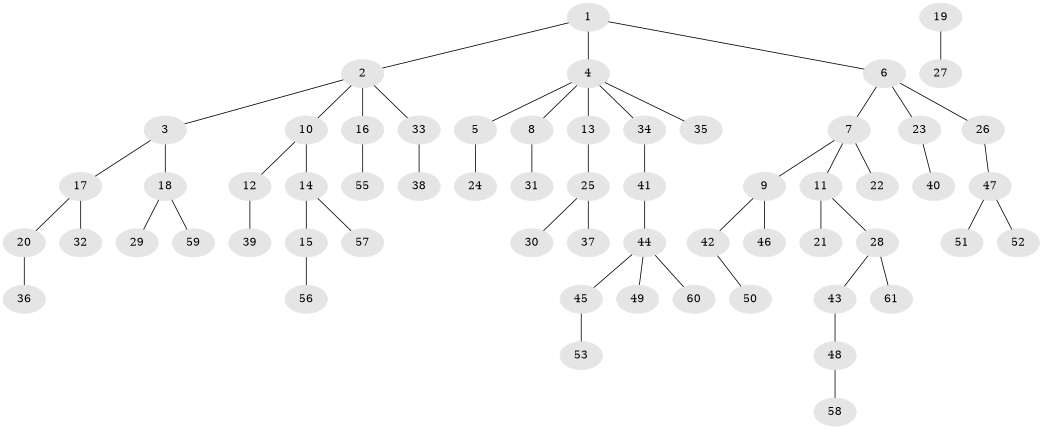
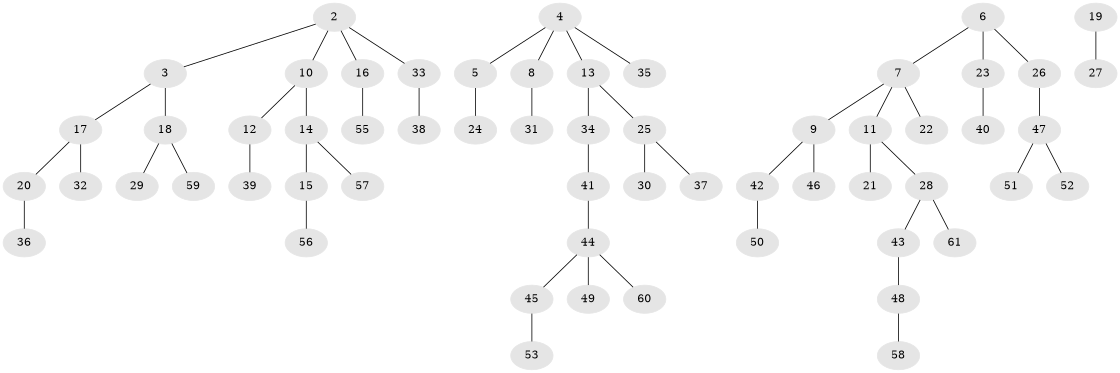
node "1": removed
edge "4" -- "34": now "13" -- "34"
